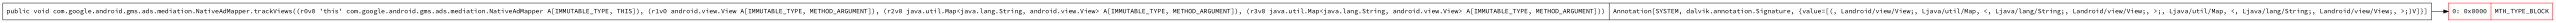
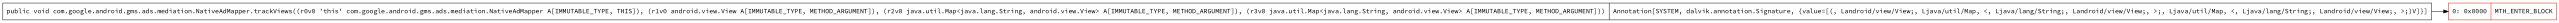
node "0: 0x0000": text "MTH_TYPE_BLOCK" -> "MTH_ENTER_BLOCK"
